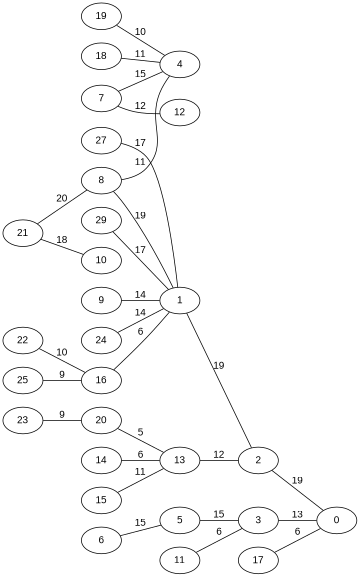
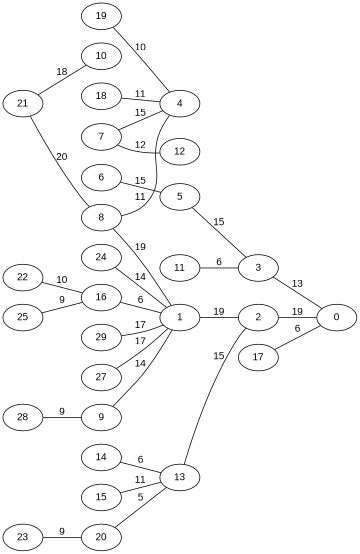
node "28": added
edge "13" -- "2": label "12" -> "15"
